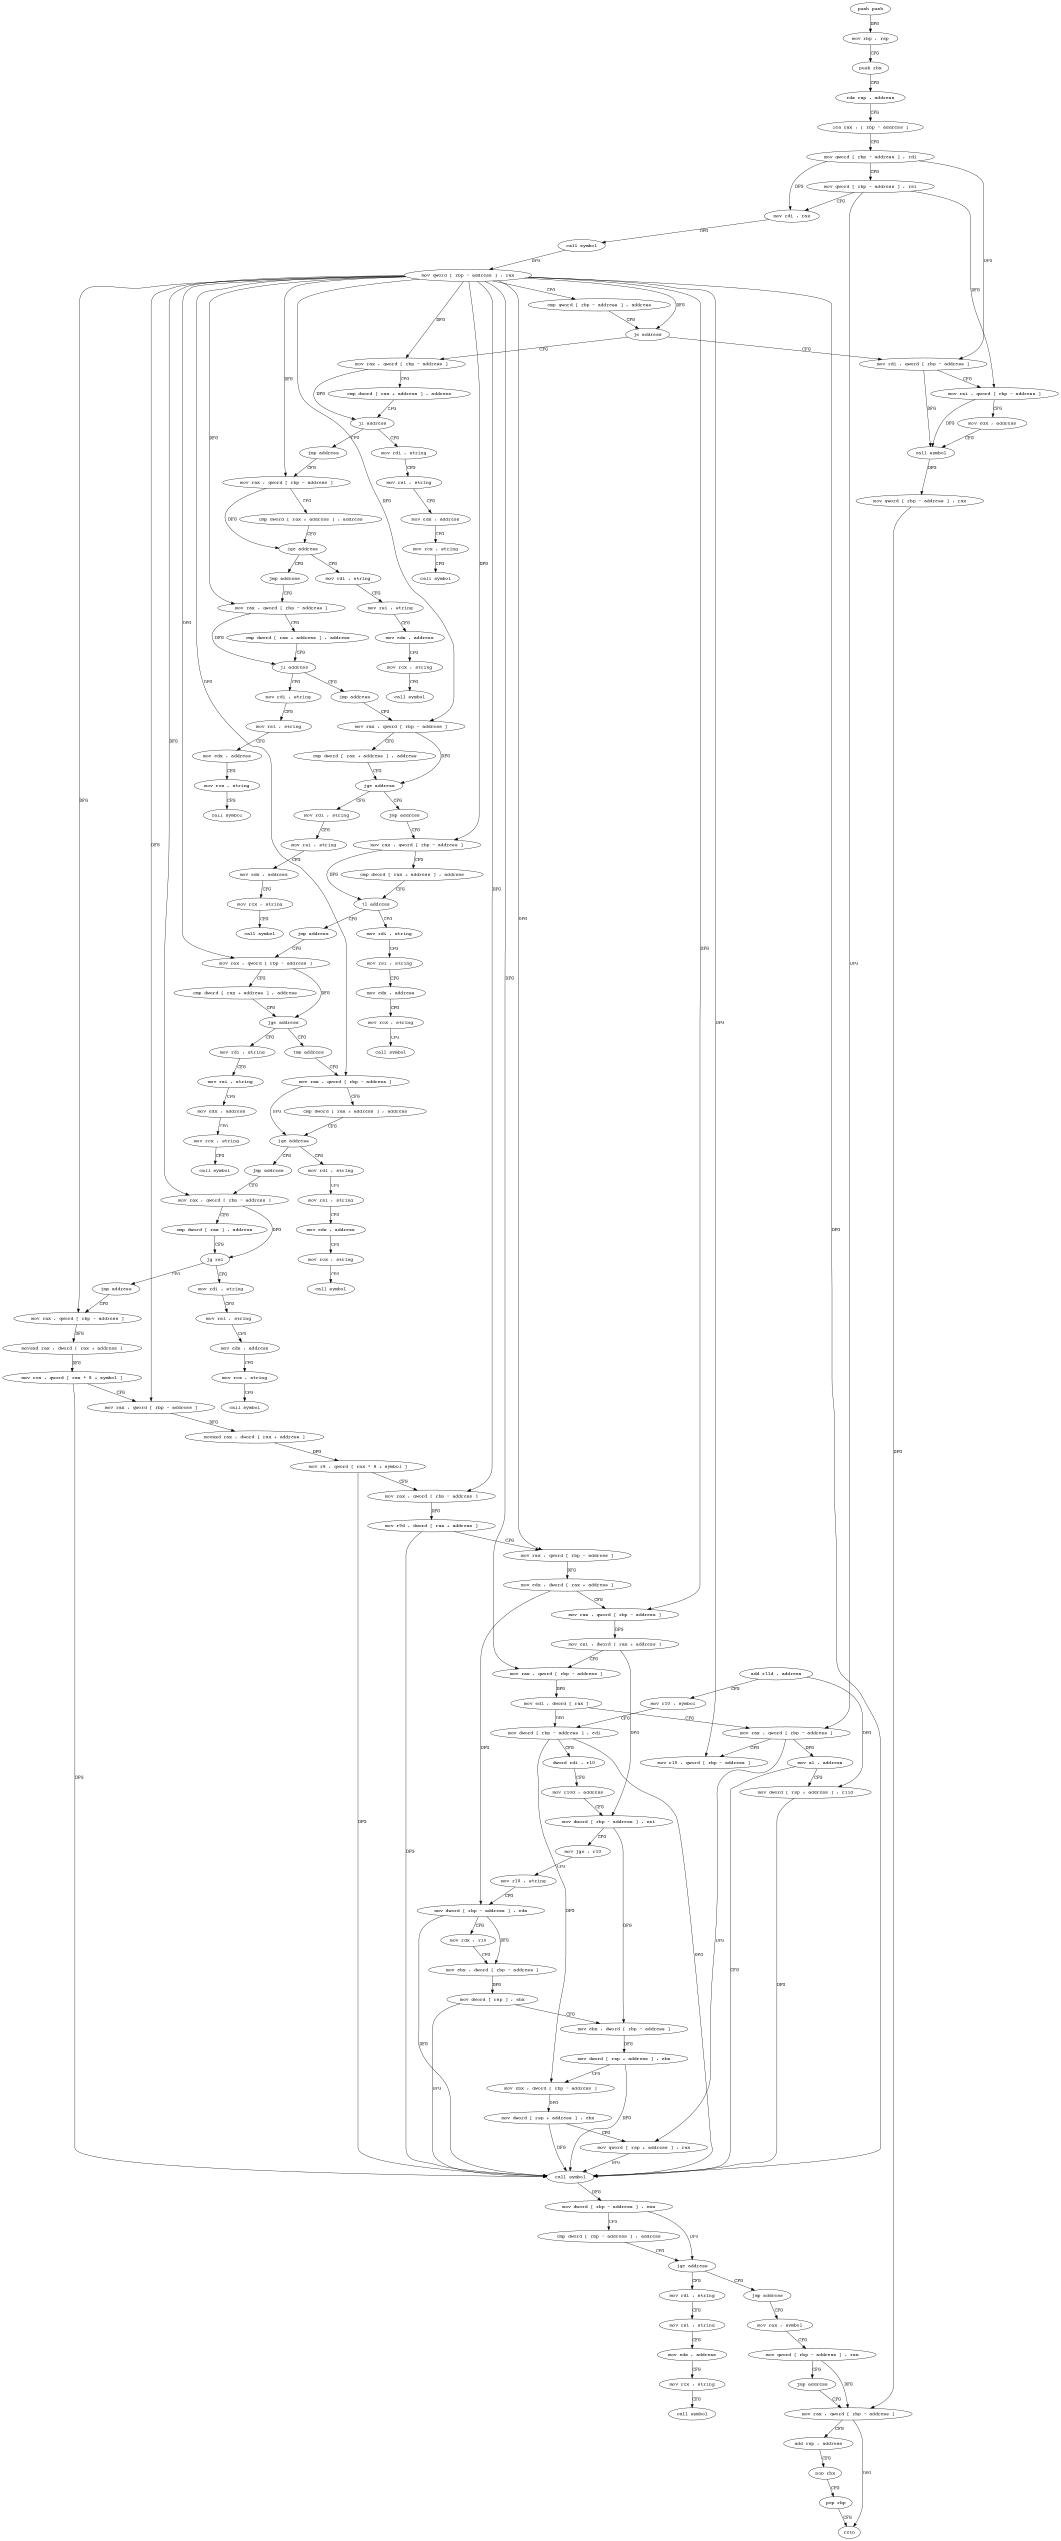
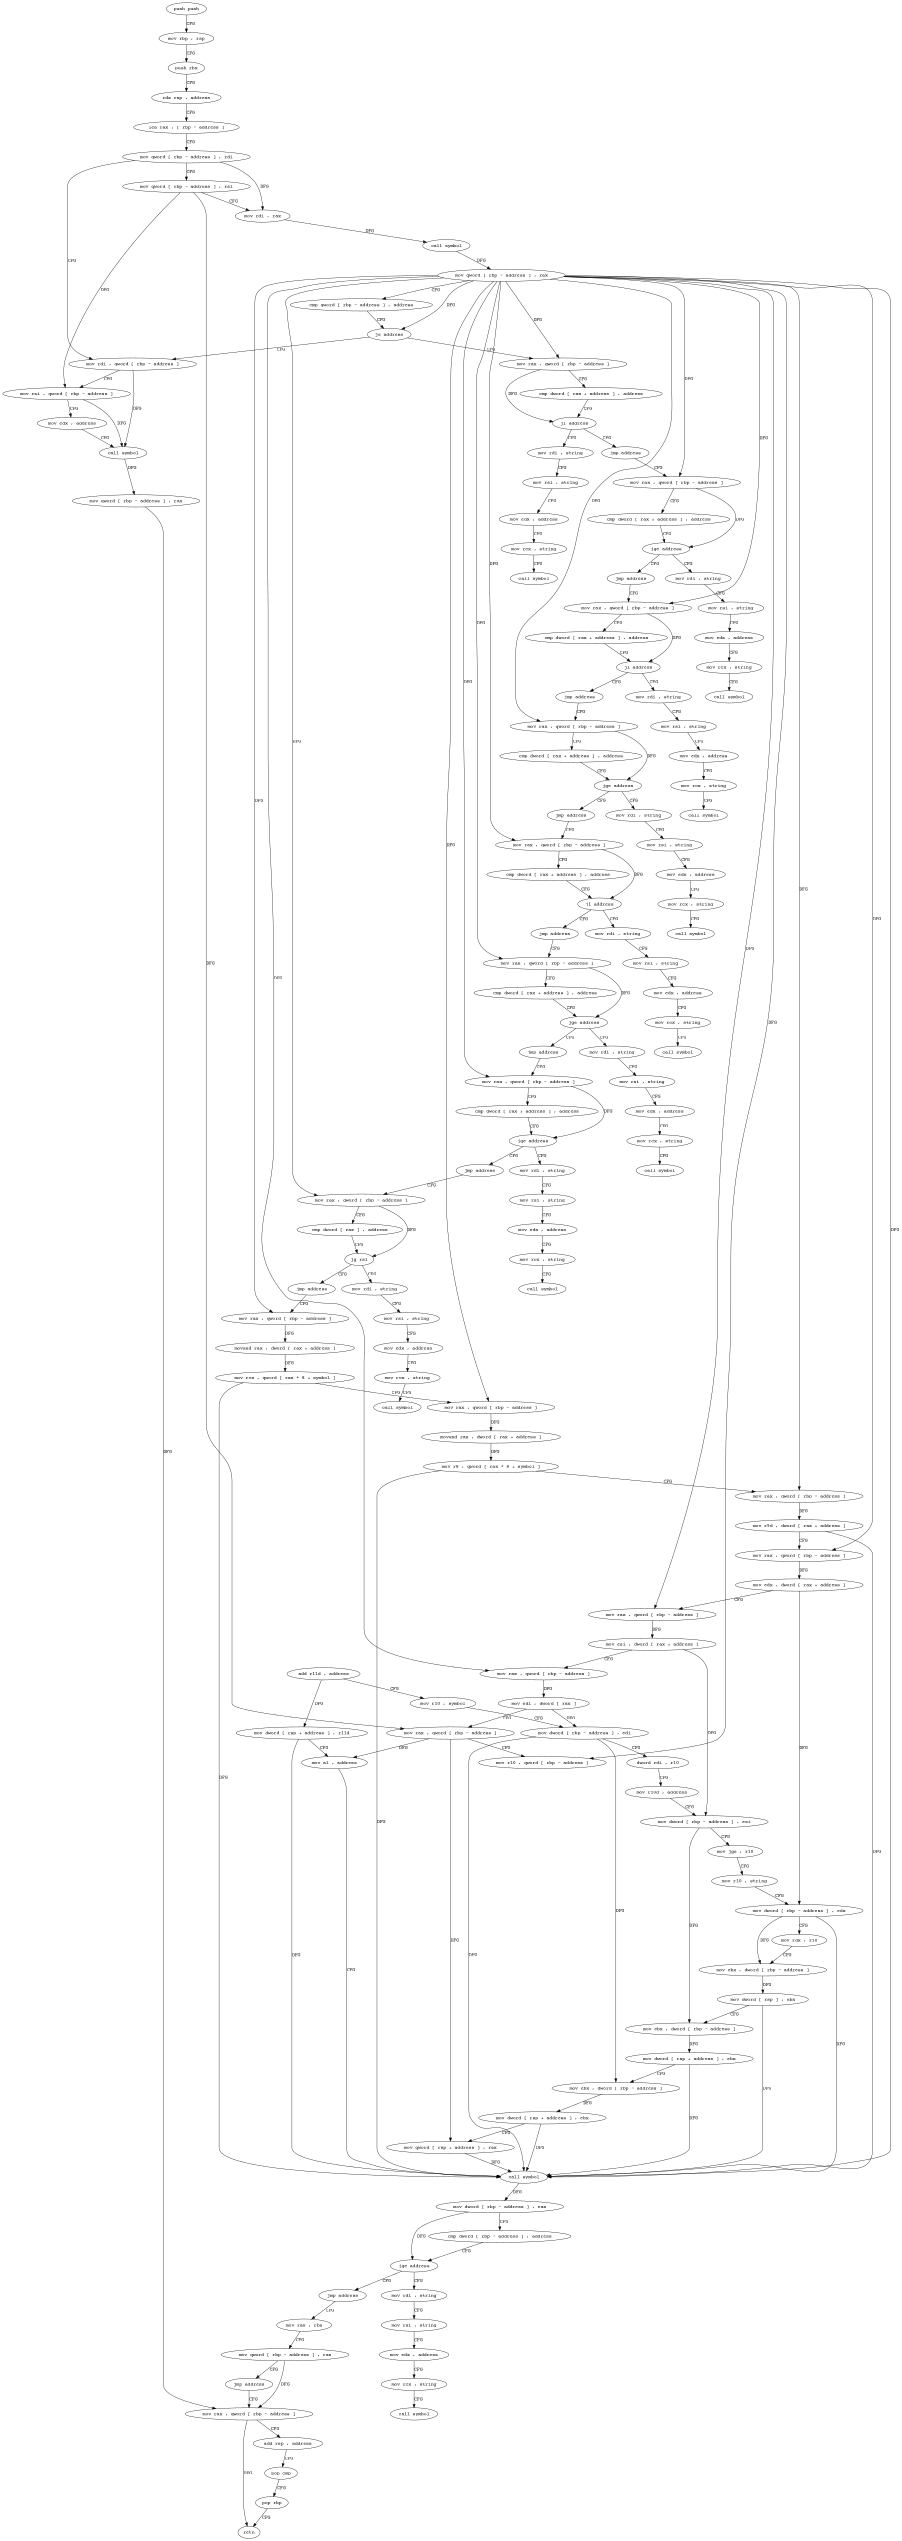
edge "push push" -> "mov rbp , rsp": label "DFG" -> "CFG"
edge "mov qword [ rbp - address ] , rdi" -> "mov rdi , qword [ rbp - address ]": label "DFG" -> "CFG"
edge "mov al , address" -> "mov dword [ rsp + address ] , r11d": reversed
node "mov rax , symbol": label "mov rax , symbol" -> "mov rax , rbx"
node "pop rbx": label "pop rbx" -> "pop cmp"
